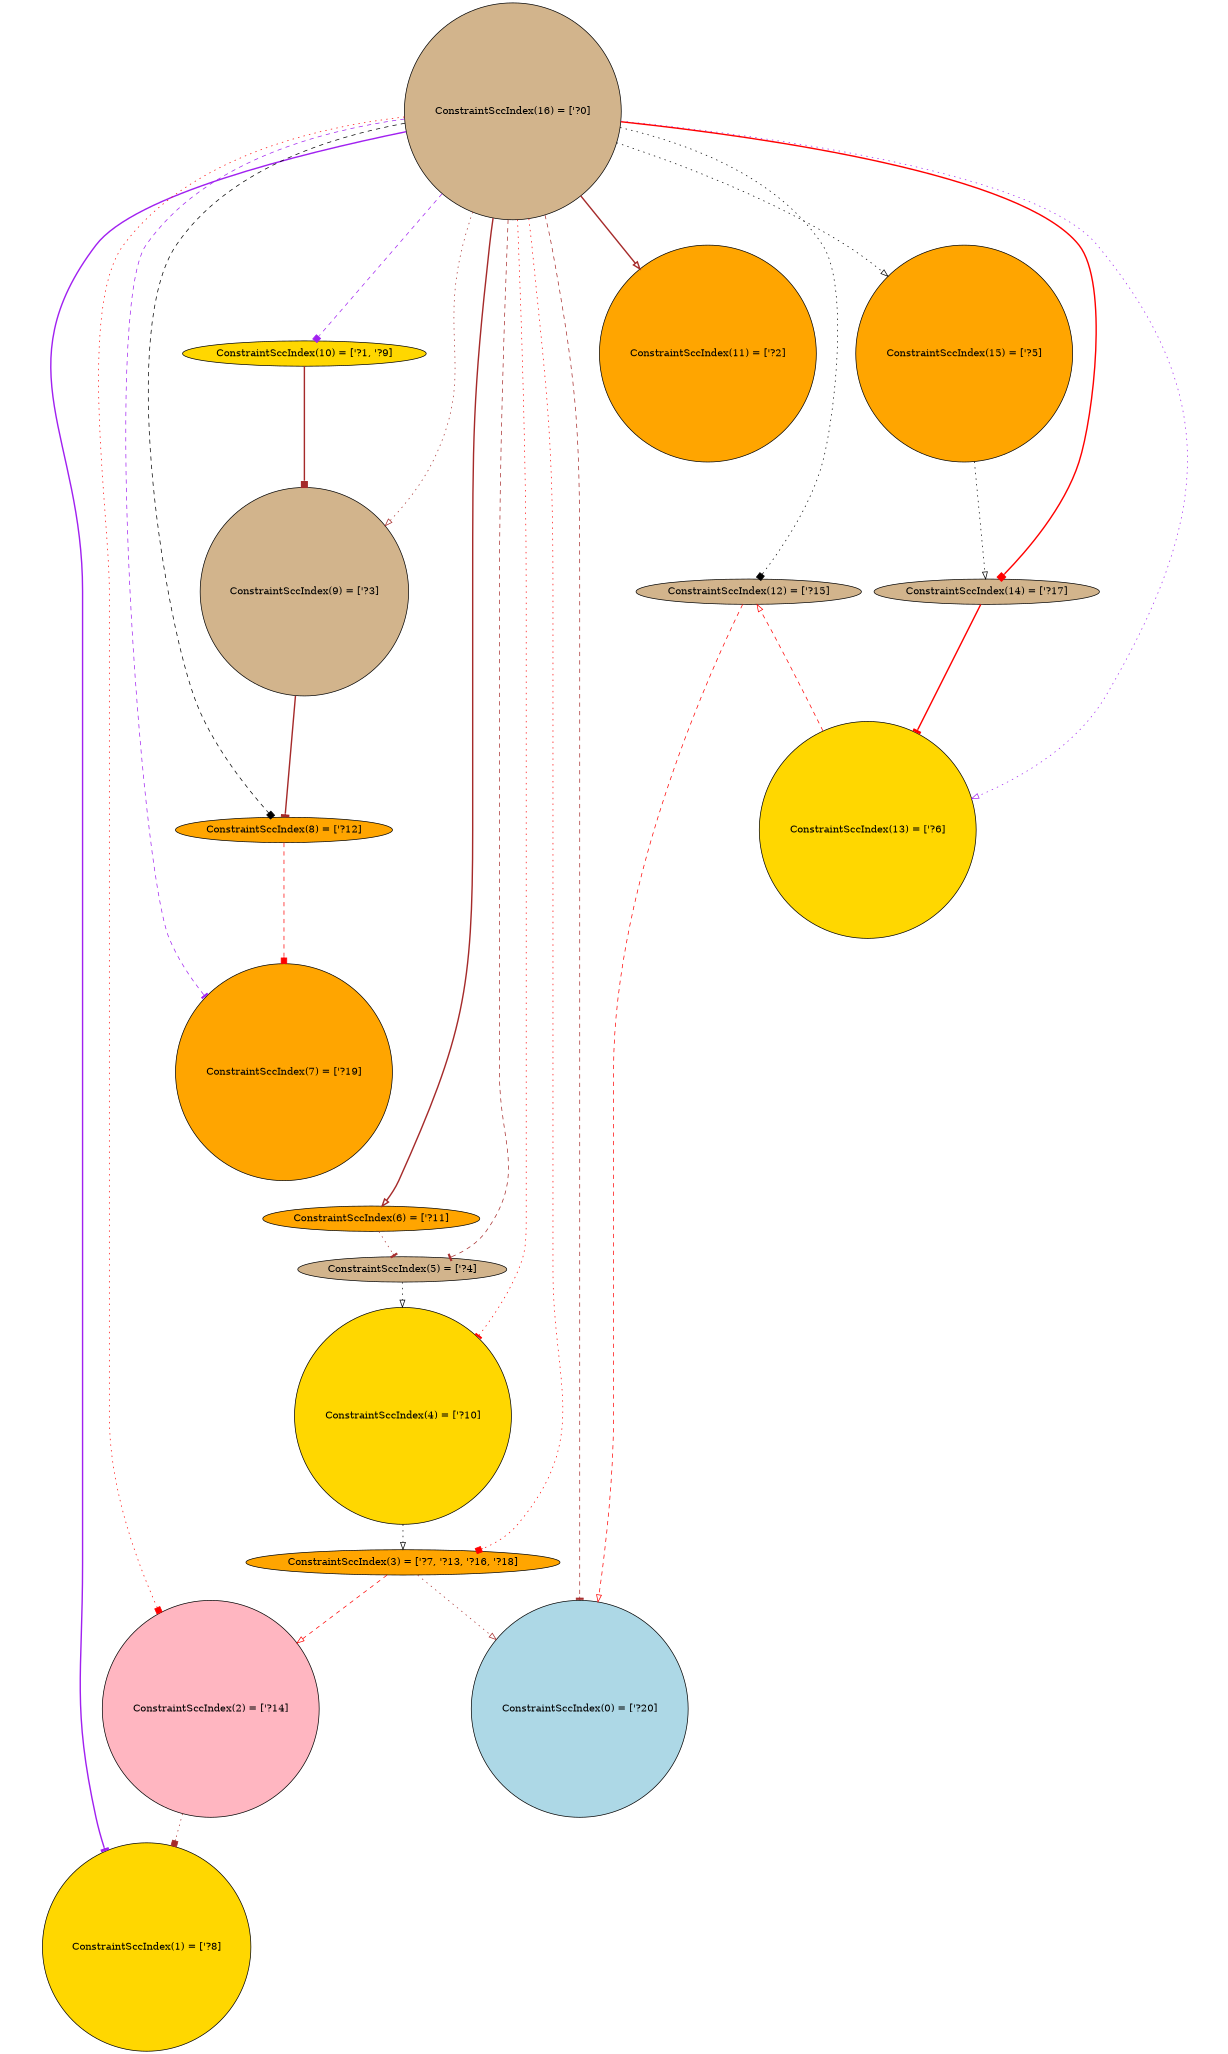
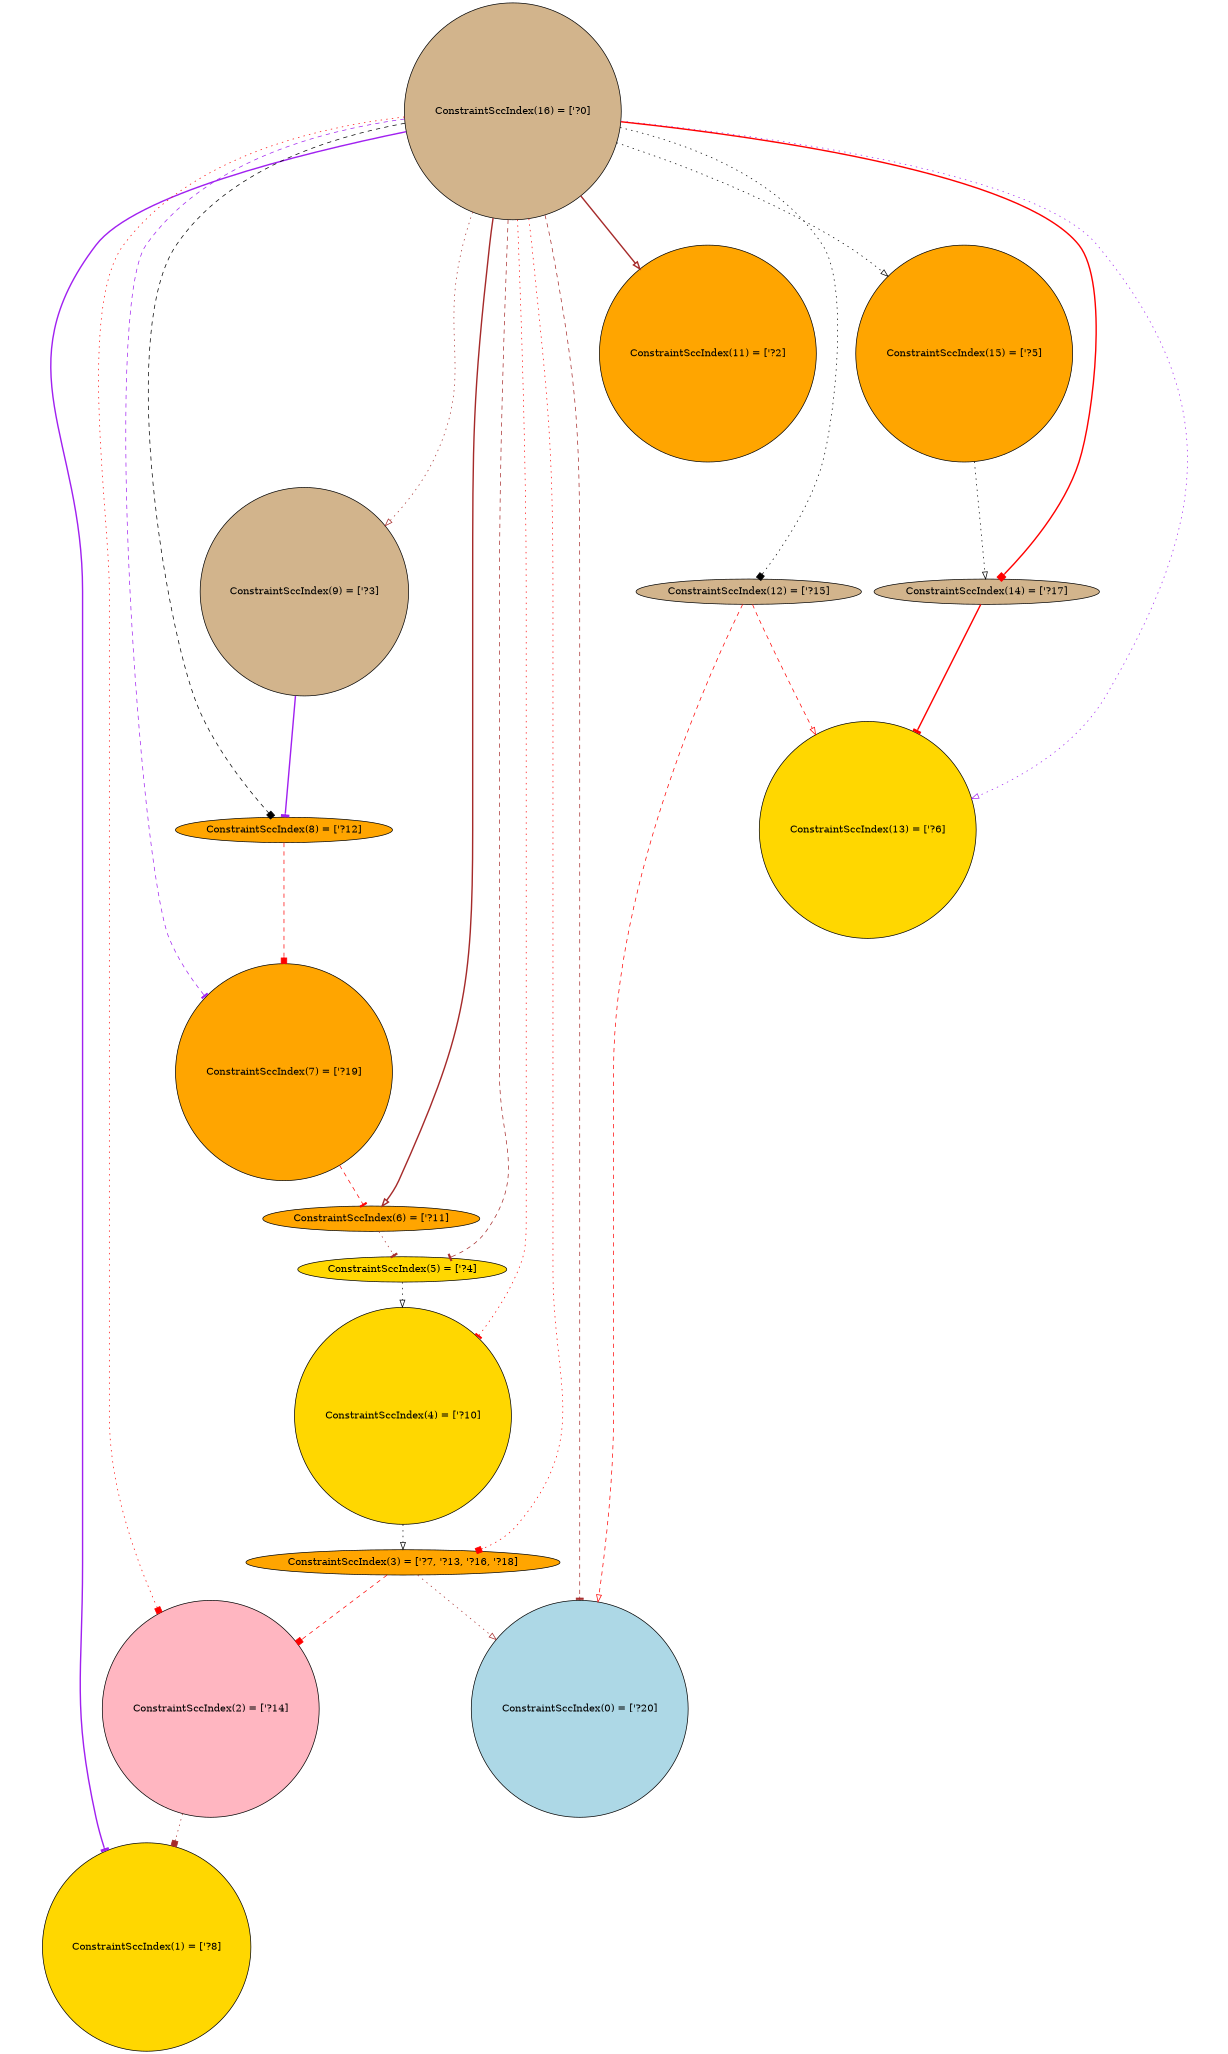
node "ConstraintSccIndex(10) = ['?1, '?9]": removed
edge "ConstraintSccIndex(13) = ['?6]" -> "ConstraintSccIndex(12) = ['?15]": reversed
edge "ConstraintSccIndex(9) = ['?3]" -> "ConstraintSccIndex(8) = ['?12]": color brown -> purple
edge "ConstraintSccIndex(7) = ['?19]" -> "ConstraintSccIndex(6) = ['?11]": added
node "ConstraintSccIndex(5) = ['?4]": fillcolor tan -> gold
edge "ConstraintSccIndex(3) = ['?7, '?13, '?16, '?18]" -> "ConstraintSccIndex(2) = ['?14]": arrowhead onormal -> box
